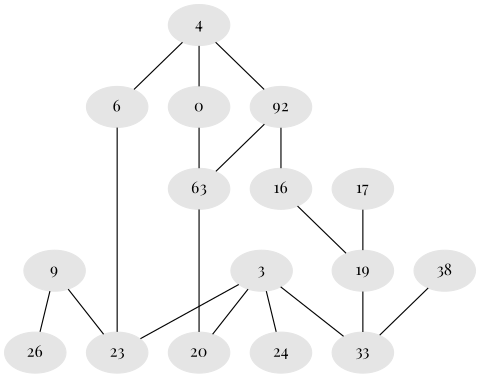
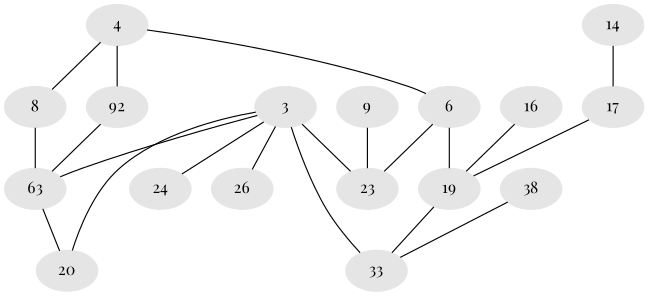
node "14": added
node "0": label "0" -> "8"
edge "92" -- "16": removed
edge "6" -- "19": added
edge "3" -- "63": added
edge "9" -- "26": now "3" -- "26"
